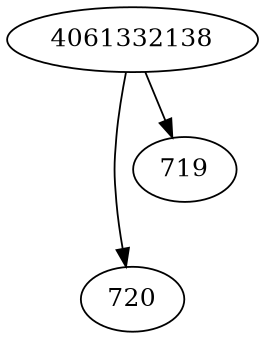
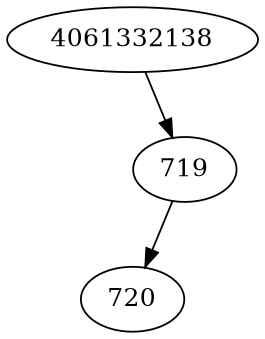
edge "4061332138" -> "720": now "719" -> "720"
